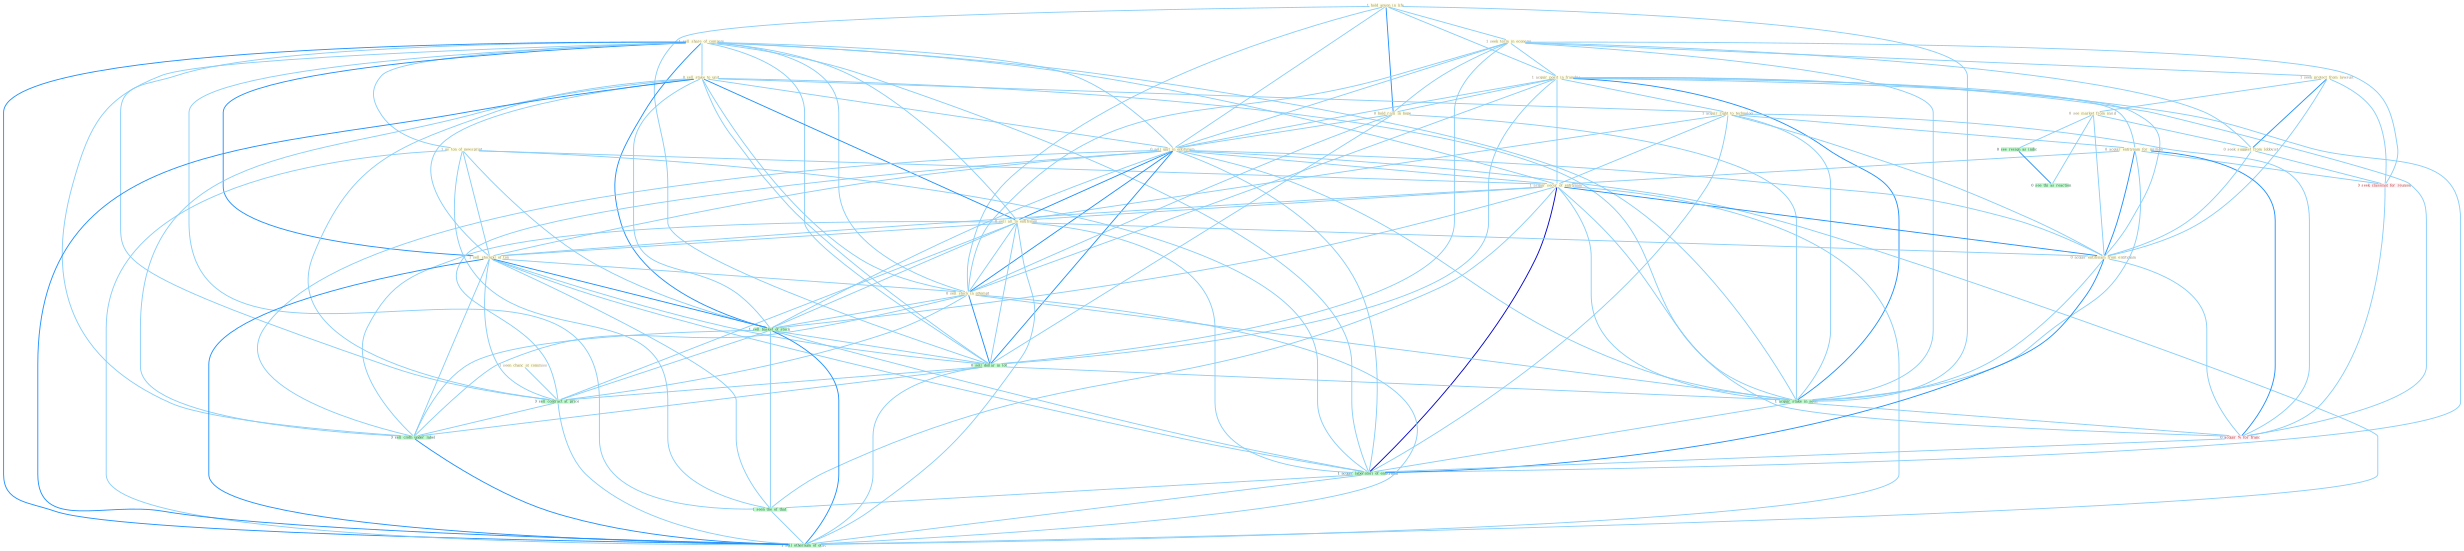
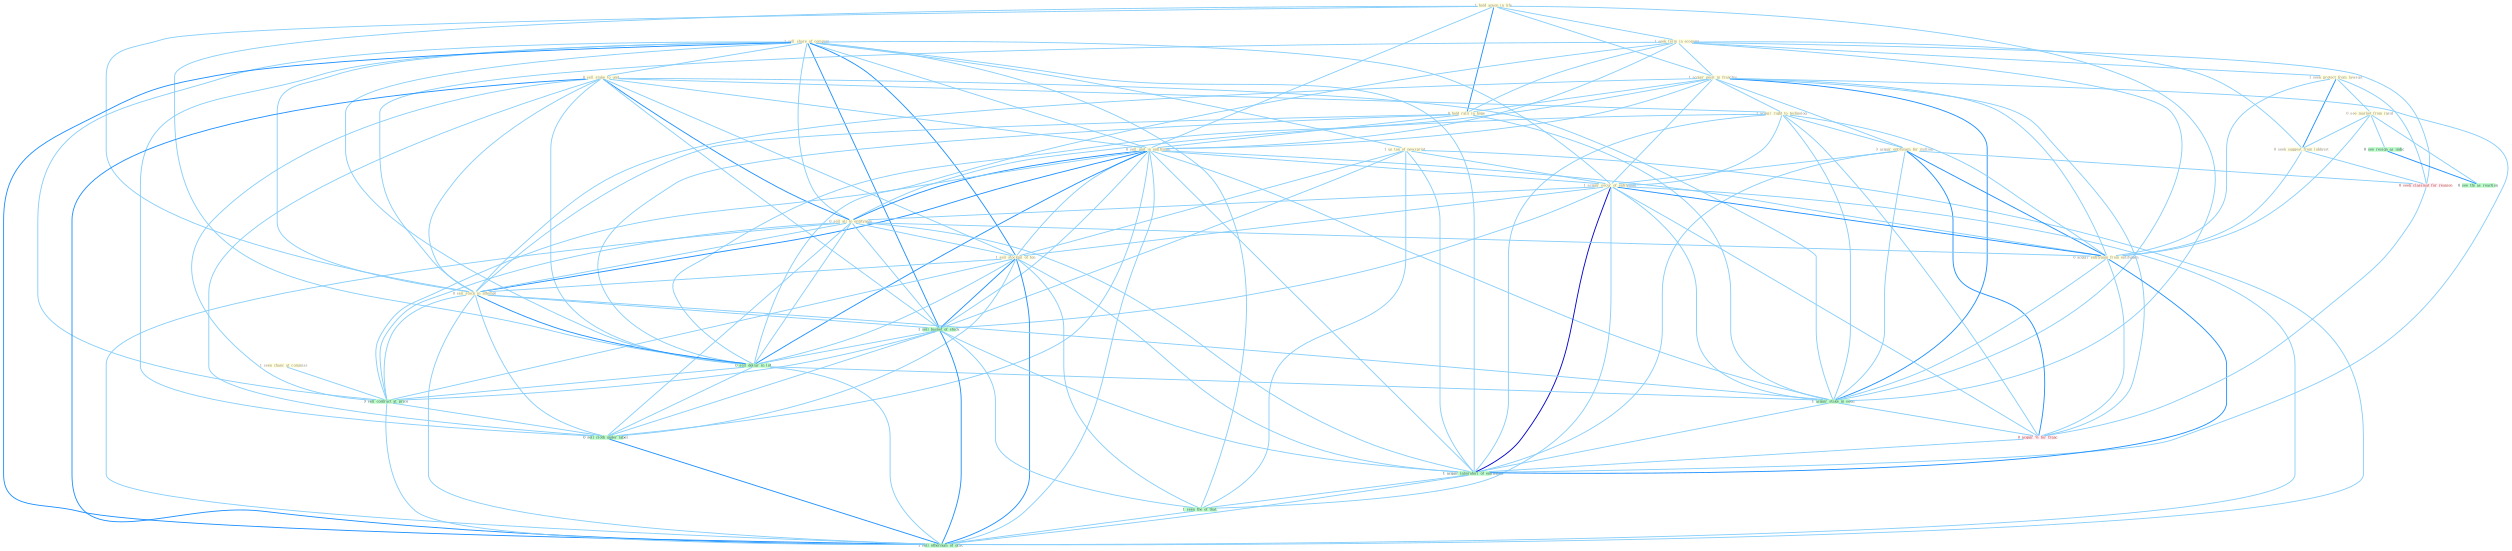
edge "1_sell_share_of_compani" -- "1_acquir_stake_in_seen": removed
edge "0_acquir_entitynam_for_million" -- "1_acquir_laboratori_of_entitynam": added
